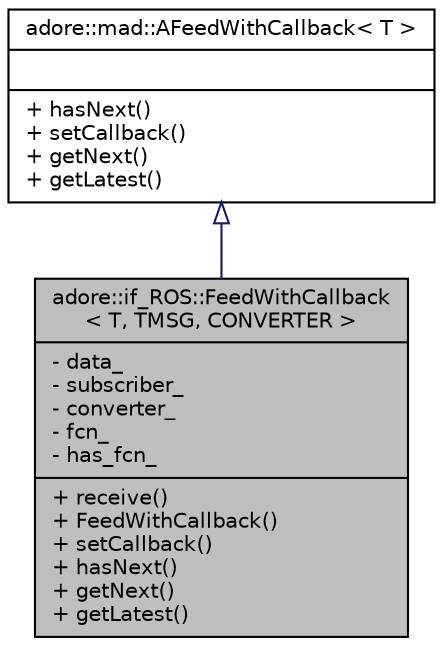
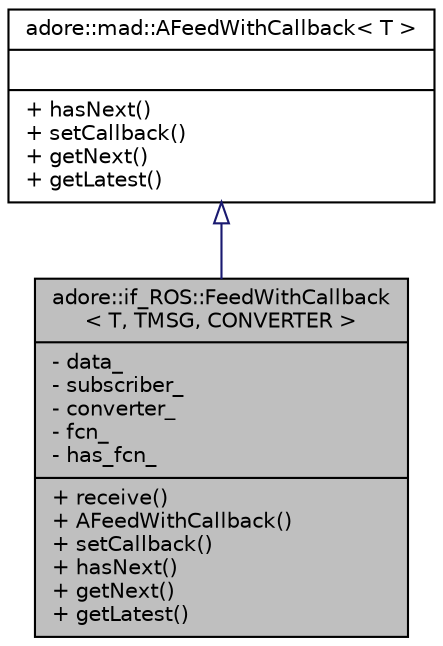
node "adore::if_ROS::FeedWithCallback": text "+ FeedWithCallback()" -> "+ AFeedWithCallback()"
